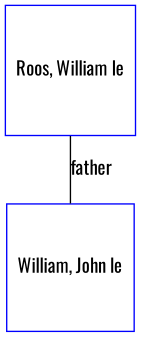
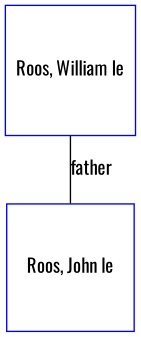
node "William, John le": label "William, John le" -> "Roos, John le"
